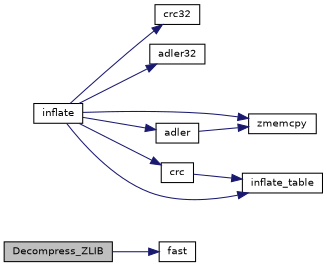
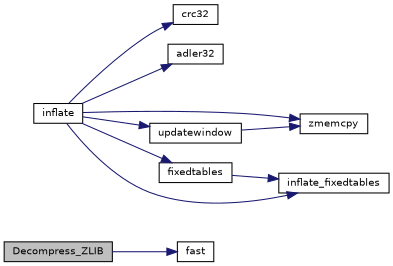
node "adler": label "adler" -> "updatewindow"
node "crc": label "crc" -> "fixedtables"
node "inflate_table": label "inflate_table" -> "inflate_fixedtables"
